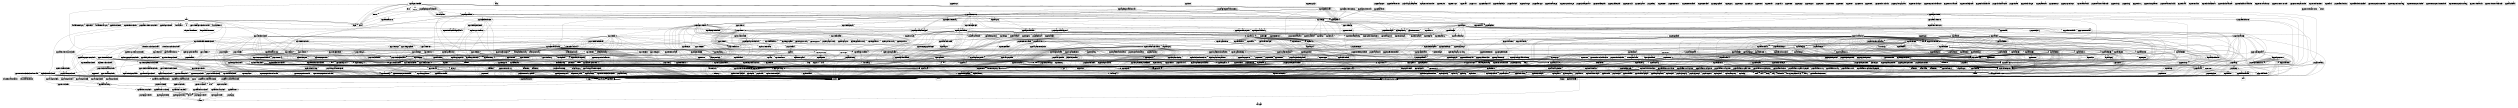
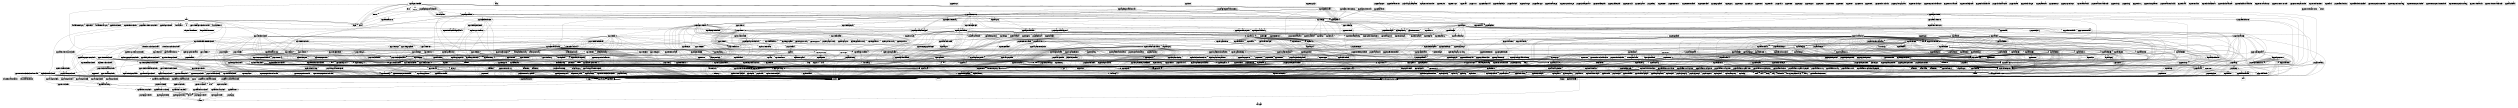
node "png_set_pHYs": removed
